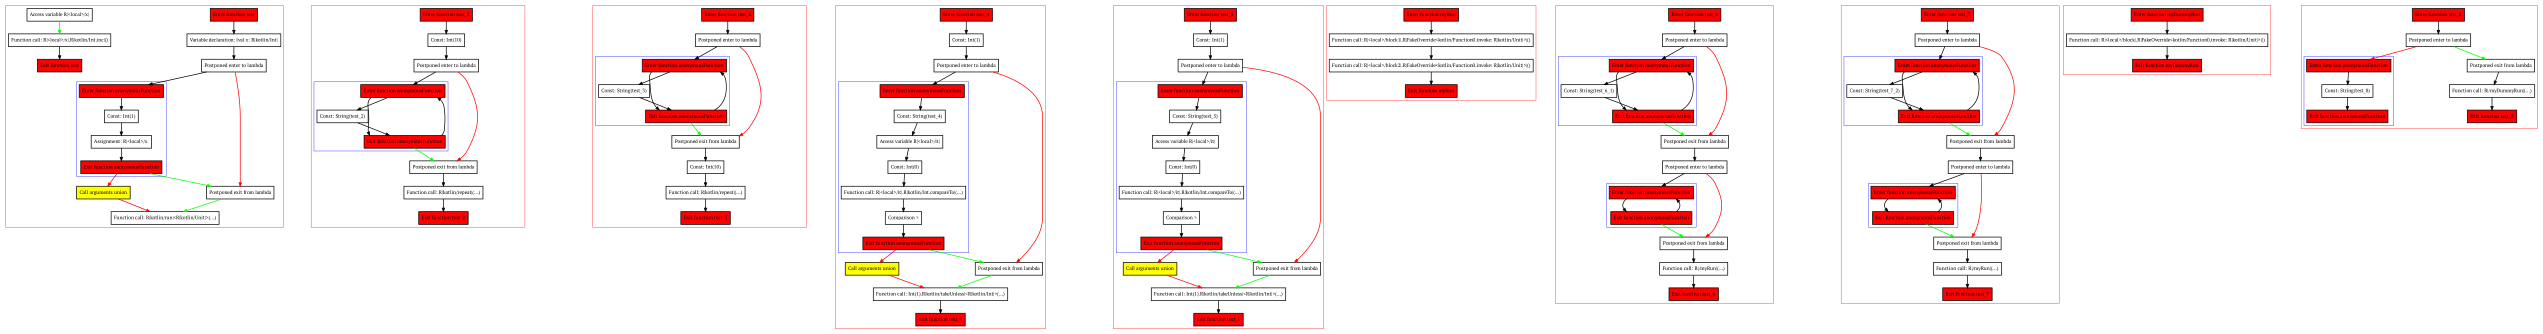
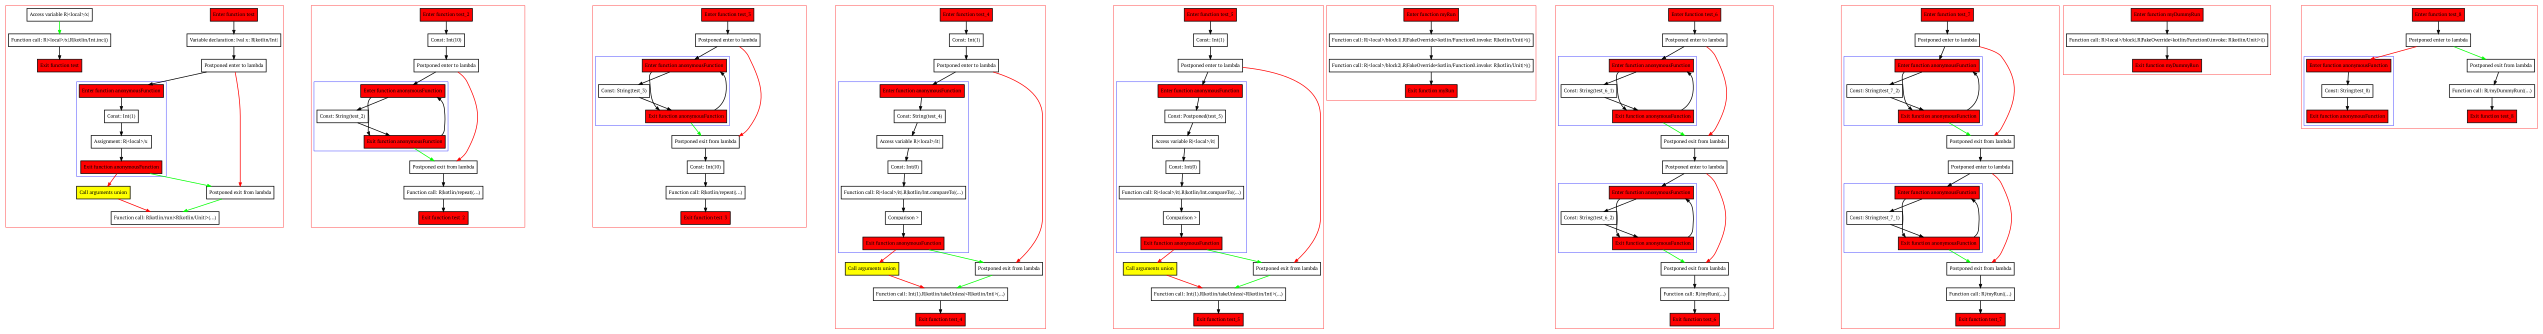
node "Const: String(test_5)": label "Const: String(test_5)" -> "Const: Postponed(test_5)"
node "Const: String(test_6_2)": added
node "Const: String(test_7_1)": added
